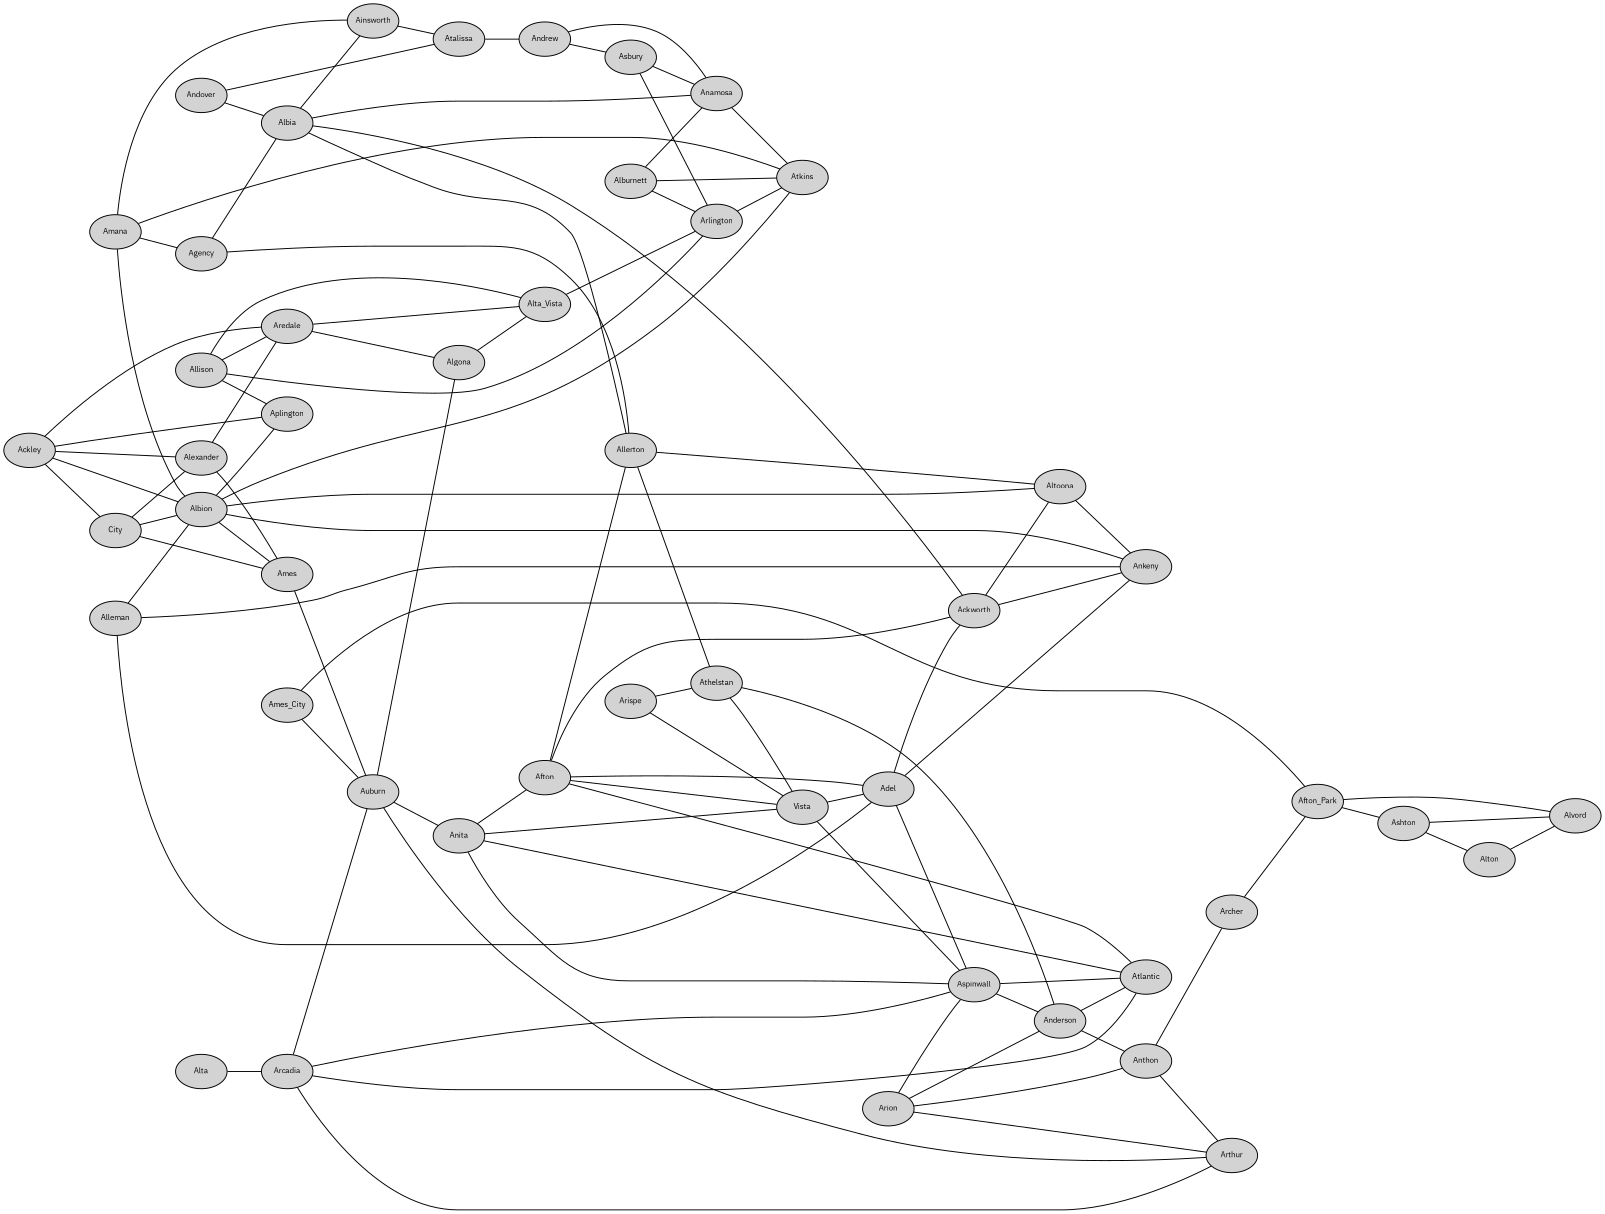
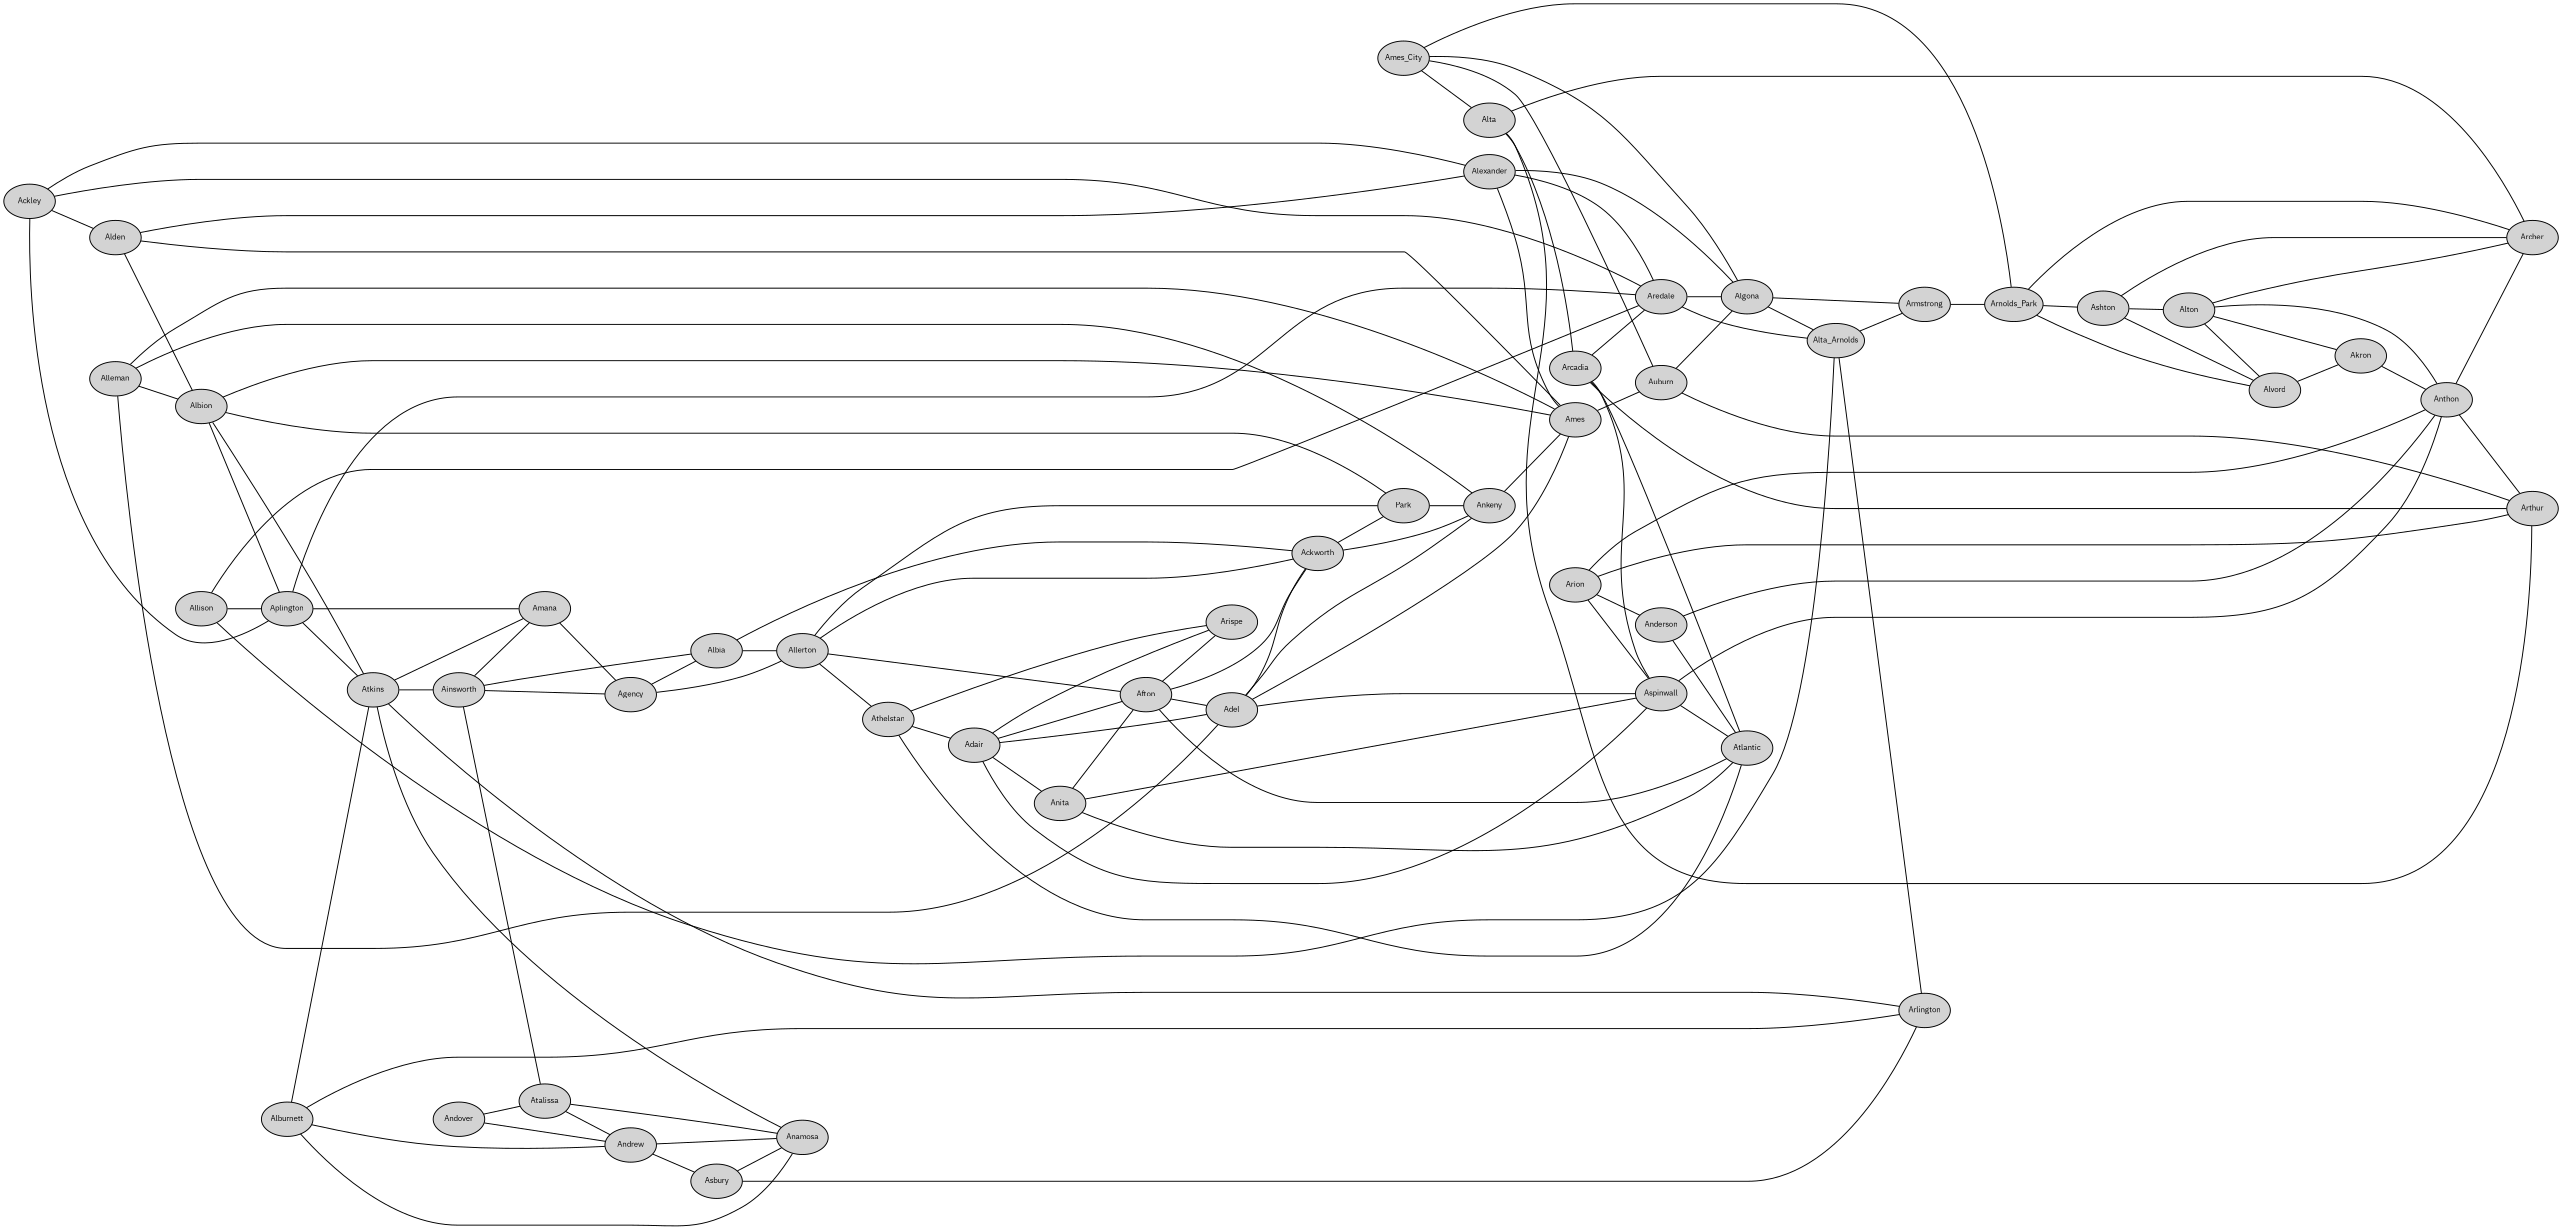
edge "Alta" -- "Archer": added
edge "Ames_City" -- "Alta": added
edge "Anamosa" -- "Albia": now "Anamosa" -- "Atalissa"
edge "Andover" -- "Albia": now "Andover" -- "Andrew"
edge "Ames_City" -- "Algona": added
edge "Alexander" -- "Algona": added
edge "Archer" -- "Ashton": added
edge "Archer" -- "Alton": added
edge "Alleman" -- "Ames": added
node "Alta_Vista": label "Alta_Vista" -> "Alta_Arnolds"
node "Armstrong": added
edge "Alton" -- "Anthon": added
node "Akron": added
edge "Amana" -- "Albion": now "Amana" -- "Aplington"
edge "Arlington" -- "Allison": removed
edge "Aredale" -- "Aplington": added
edge "Ackley" -- "Albion": removed
node "Altoona": label "Altoona" -> "Park"
node "City": label "City" -> "Alden"
edge "Albion" -- "Ankeny": now "Ames" -- "Ankeny"
edge "Ackworth" -- "Allerton": added
edge "Ames" -- "Adel": added
edge "Aplington" -- "Atkins": added
edge "Arispe" -- "Afton": added
edge "Atkins" -- "Ainsworth": added
edge "Ainsworth" -- "Agency": added
edge "Athelstan" -- "Anderson": now "Athelstan" -- "Atlantic"
node "Afton_Park": label "Afton_Park" -> "Arnolds_Park"
node "Vista": label "Vista" -> "Adair"
edge "Auburn" -- "Anita": removed
edge "Alta" -- "Arthur": added
edge "Auburn" -- "Arcadia": now "Aredale" -- "Arcadia"
edge "Aspinwall" -- "Anderson": now "Aspinwall" -- "Anthon"
edge "Alburnett" -- "Andrew": added
